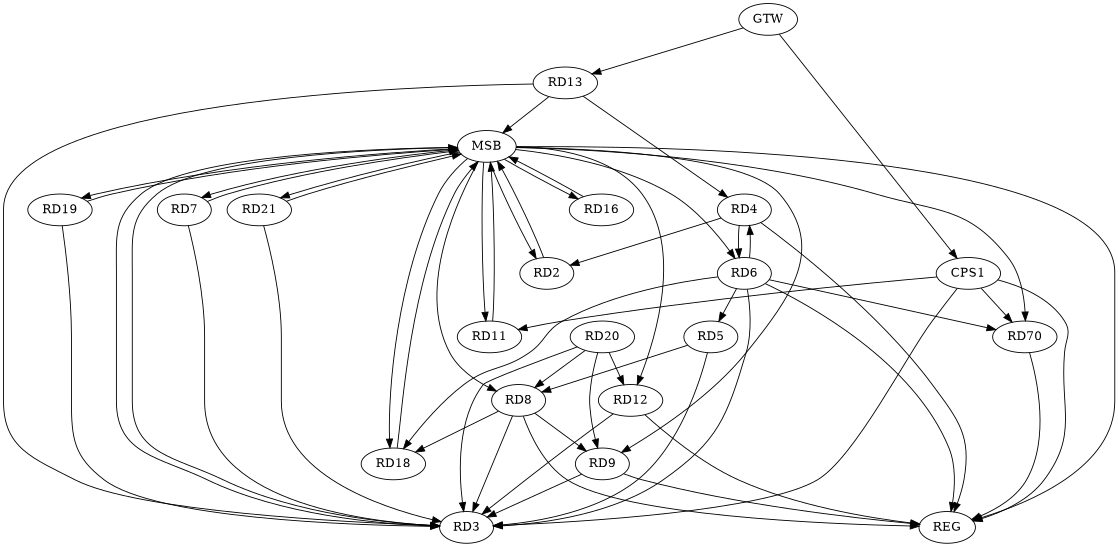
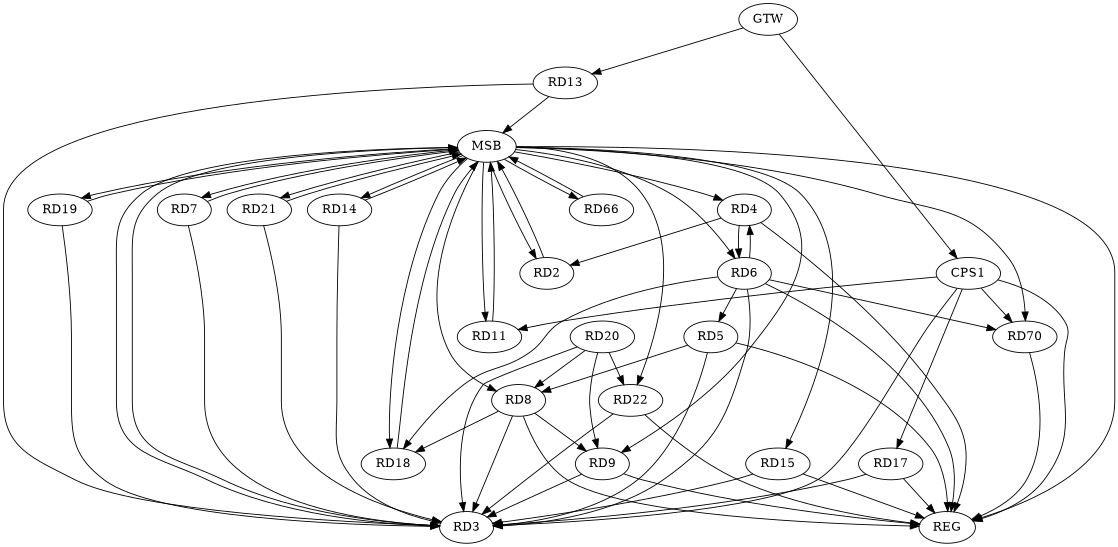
edge "RD13" -> "RD4": now "MSB" -> "RD4"
node "RD14": added
node "RD16": label "RD16" -> "RD66"
edge "RD5" -> "REG": added
node "RD12": label "RD12" -> "RD22"
node "RD15": added
node "RD17": added
